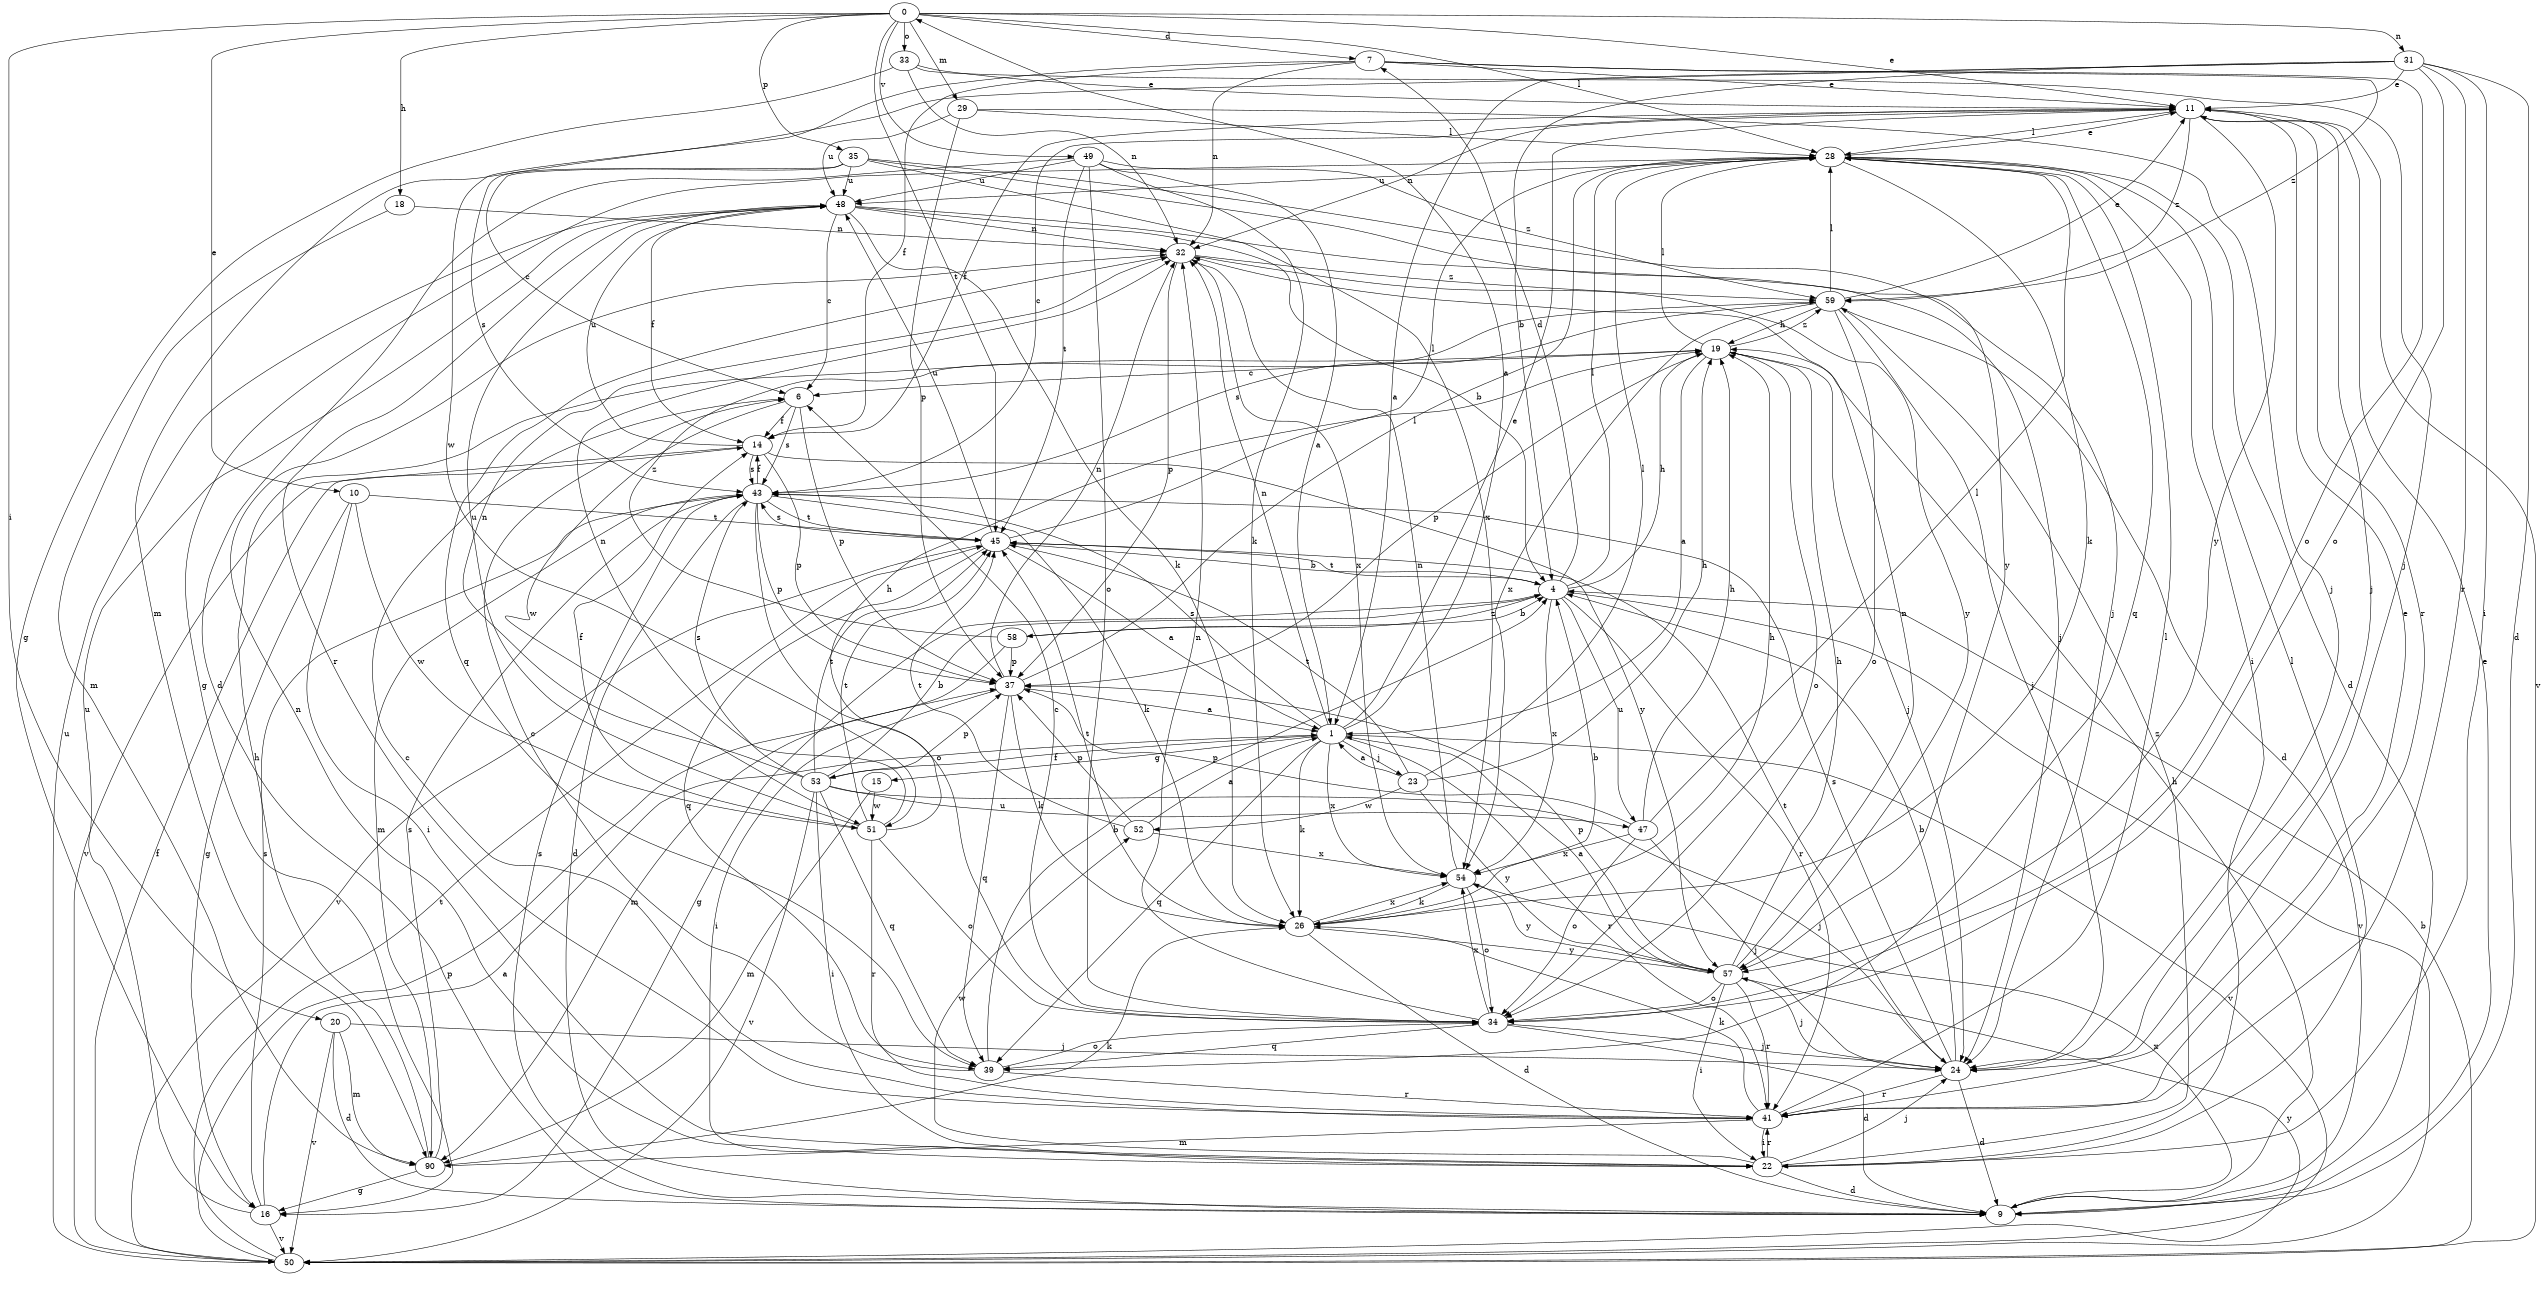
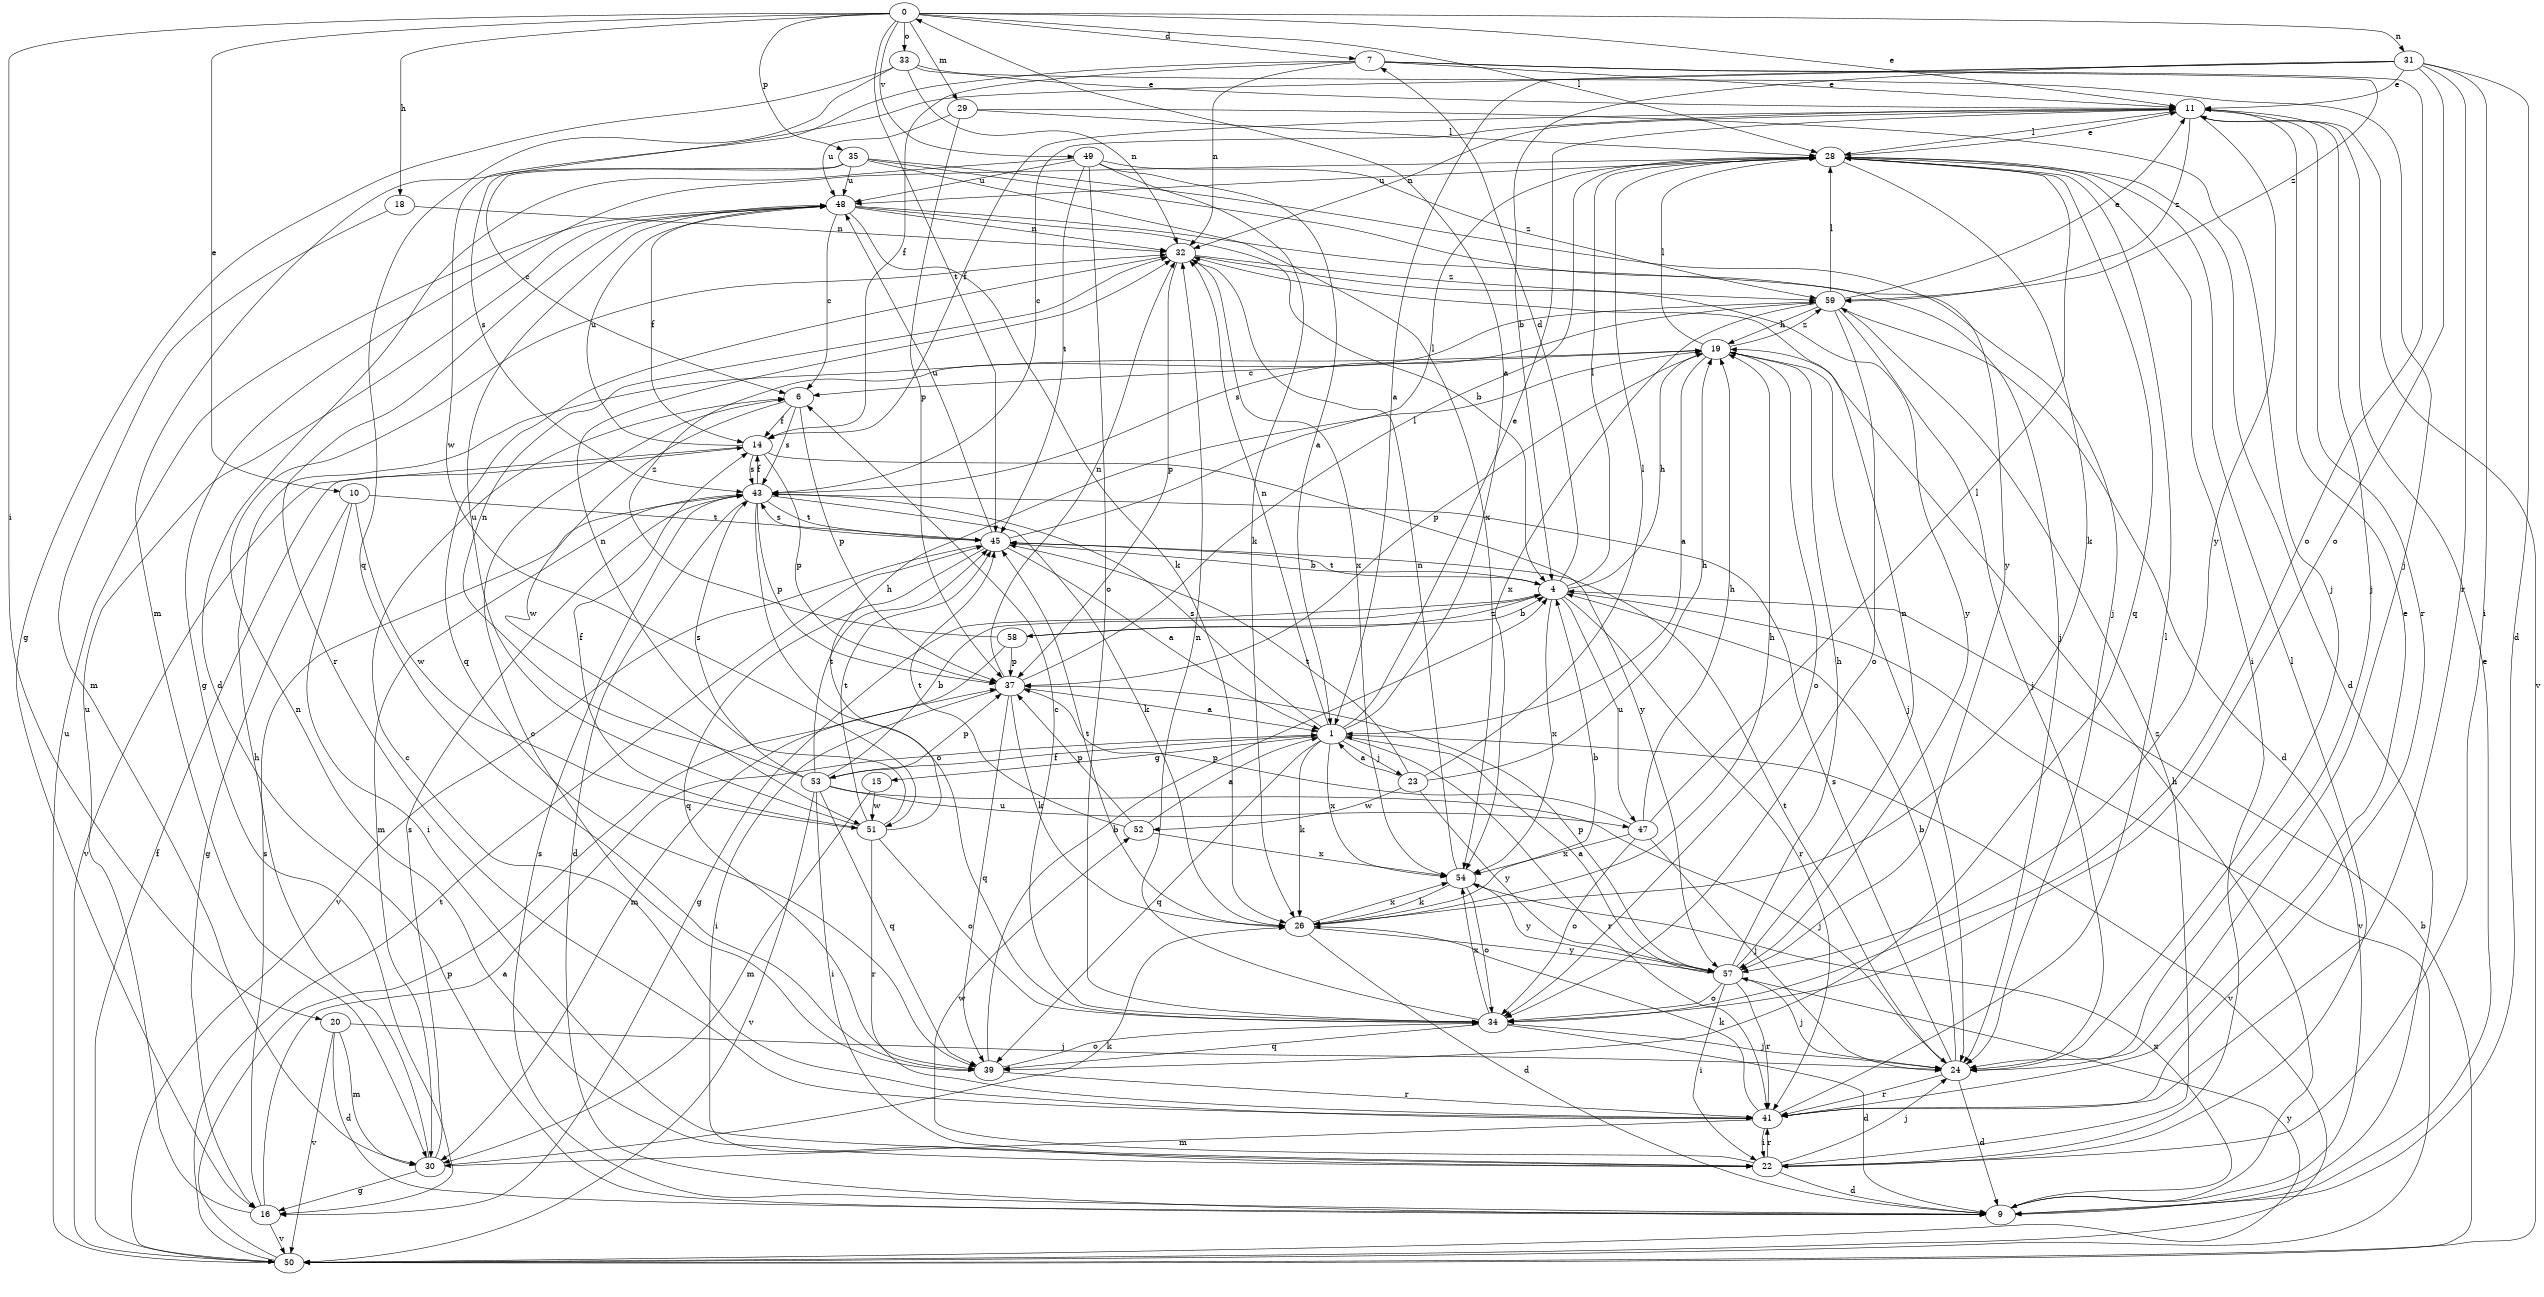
edge "33" -> "39": added, label "q"
node "90": label "90" -> "30"
